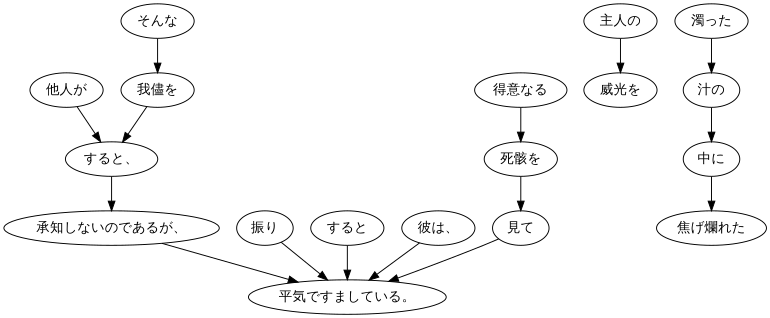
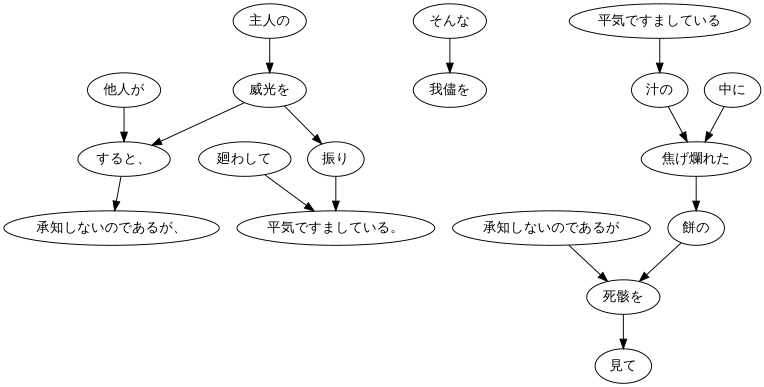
node "濁った": label "濁った" -> "平気ですましている"
node "得意なる": label "得意なる" -> "承知しないのであるが"
edge "我儘を" -> "すると、": now "威光を" -> "すると、"
edge "汁の" -> "中に": now "汁の" -> "焦げ爛れた"
edge "威光を" -> "振り": added
node "すると": label "すると" -> "廻わして"
node "彼は、": removed
node "餅の": added
edge "見て" -> "平気ですましている。": removed
edge "承知しないのであるが、" -> "平気ですましている。": removed
